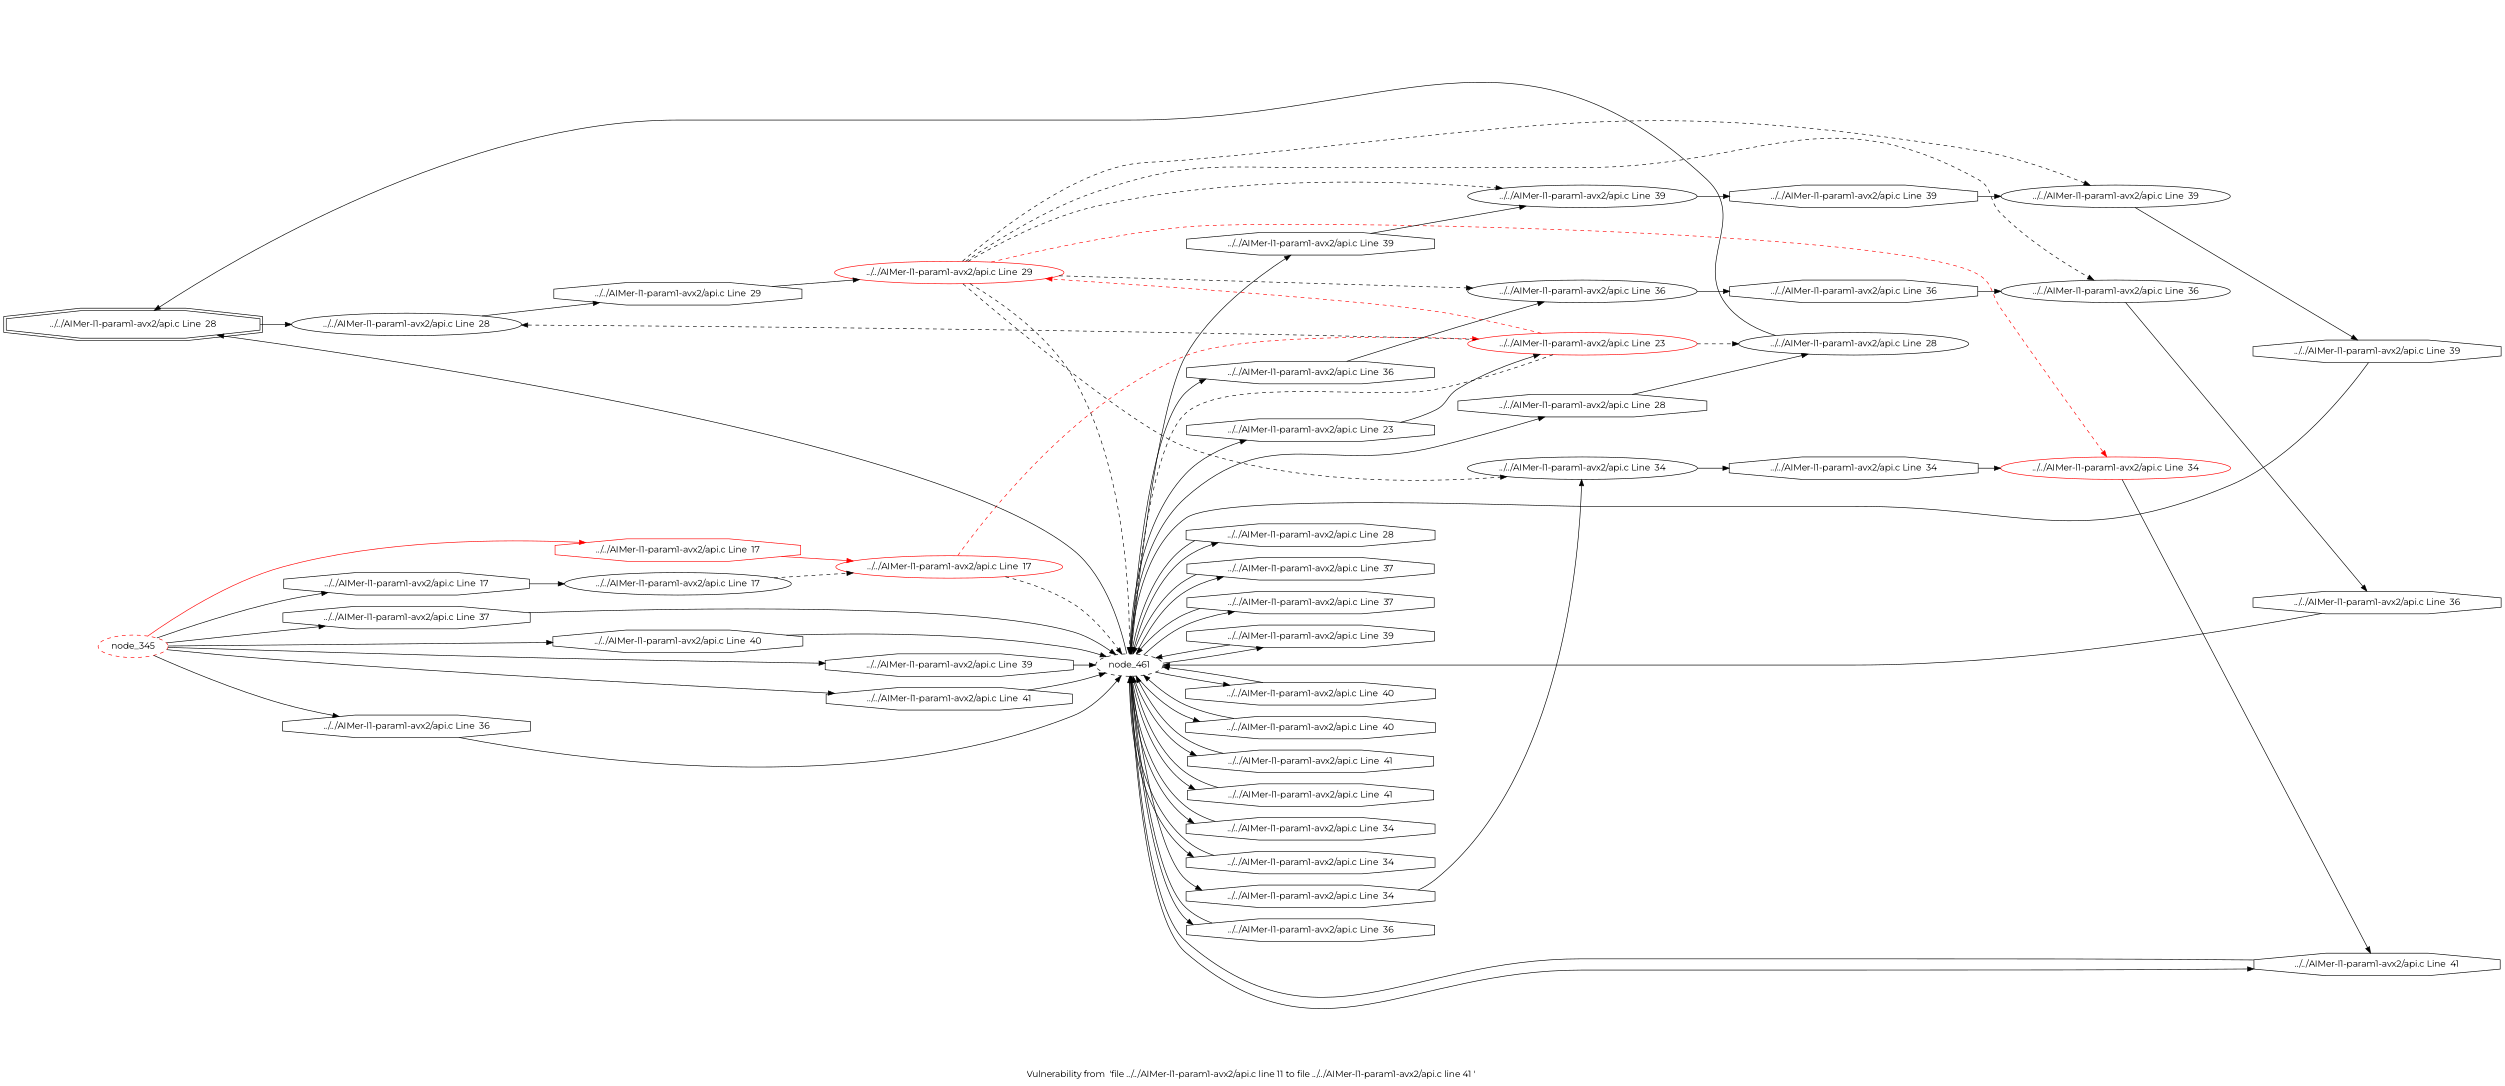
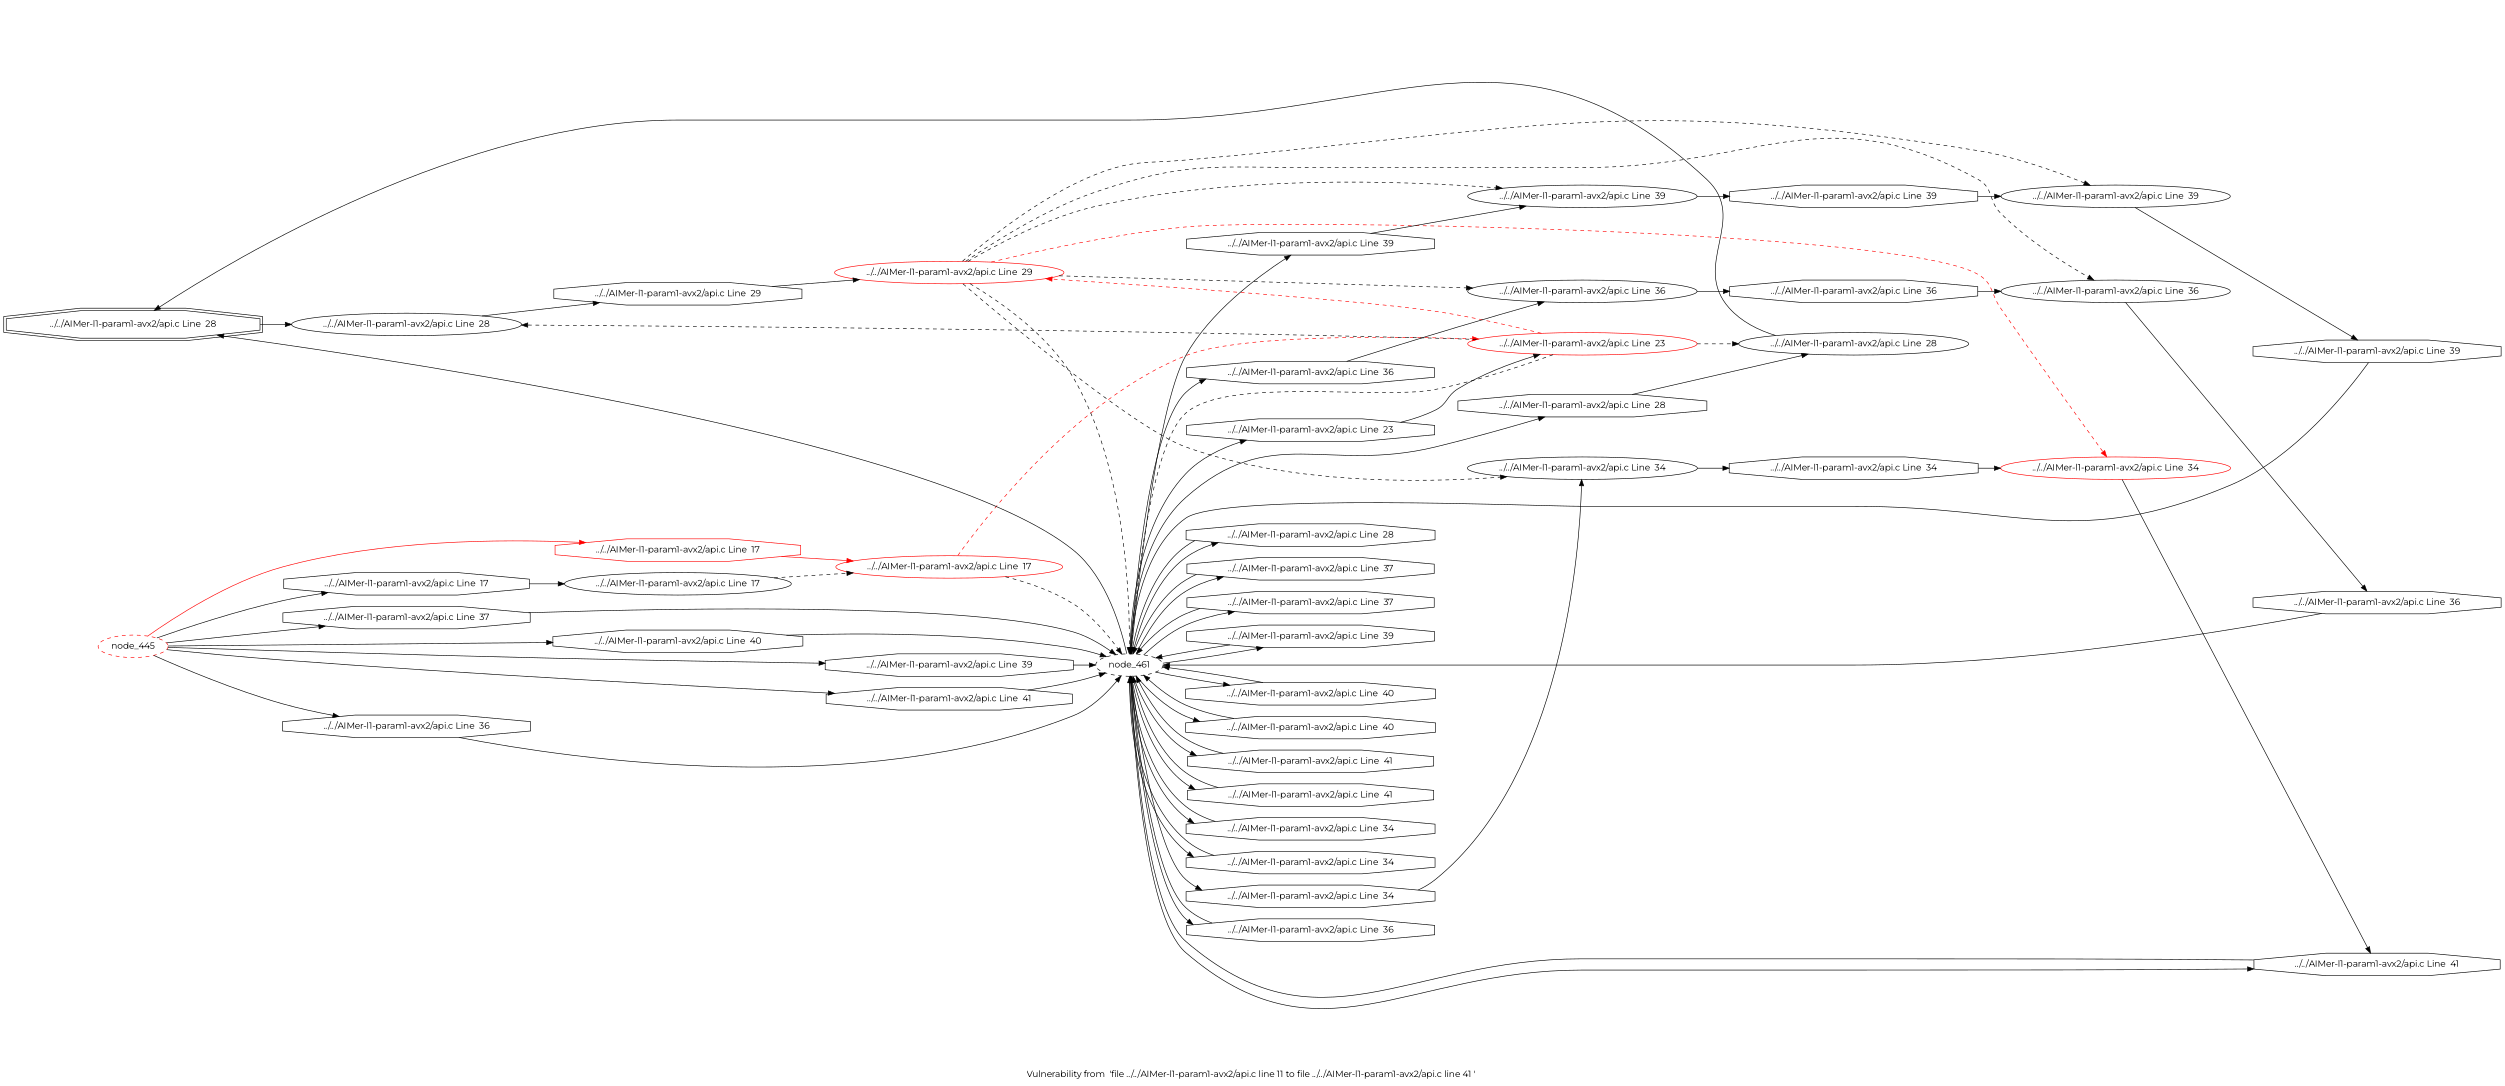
node "node_345": label "node_345" -> "node_445"
